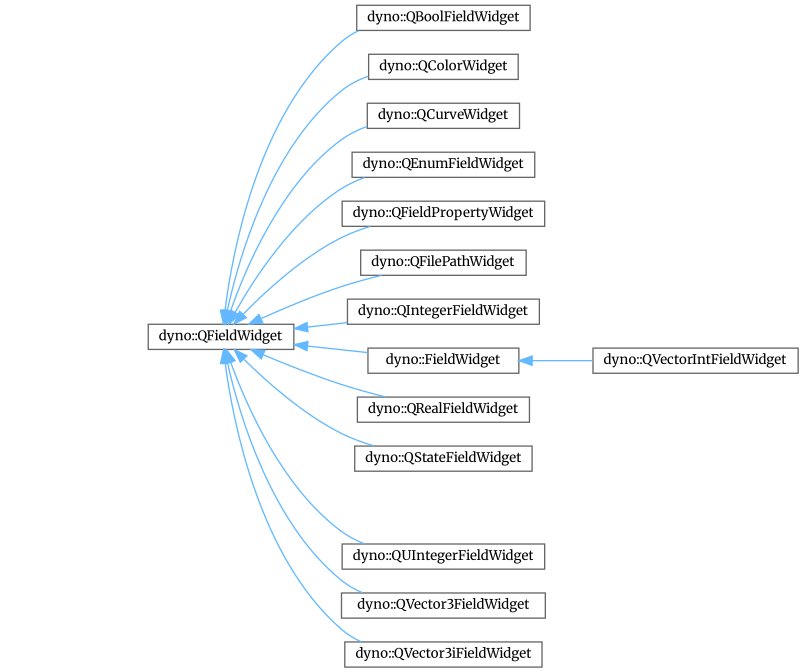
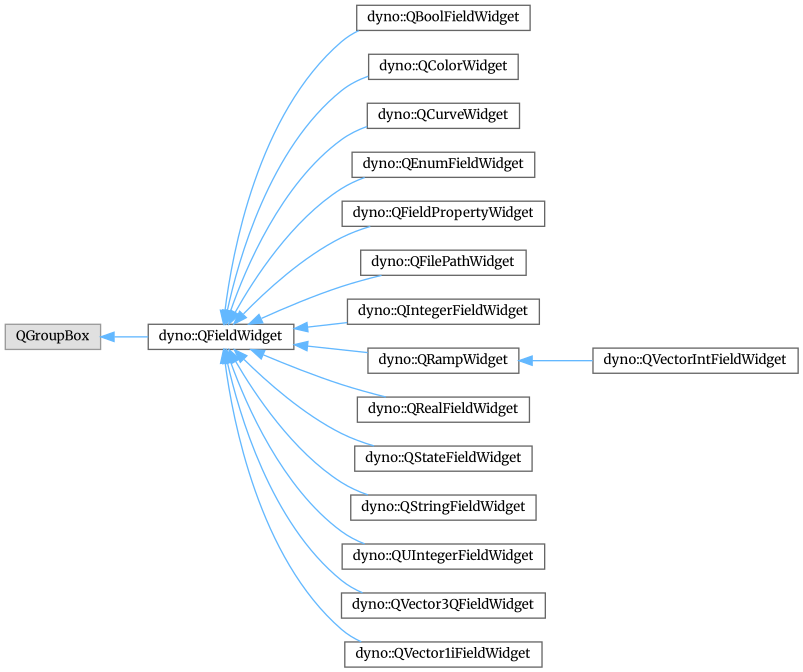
node "QGroupBox": added
node "dyno::FieldWidget": label "dyno::FieldWidget" -> "dyno::QRampWidget"
node "dyno::QStringFieldWidget": added
node "dyno::QVector3FieldWidget": label "dyno::QVector3FieldWidget" -> "dyno::QVector3QFieldWidget"
node "dyno::QVector3iFieldWidget": label "dyno::QVector3iFieldWidget" -> "dyno::QVector1iFieldWidget"
